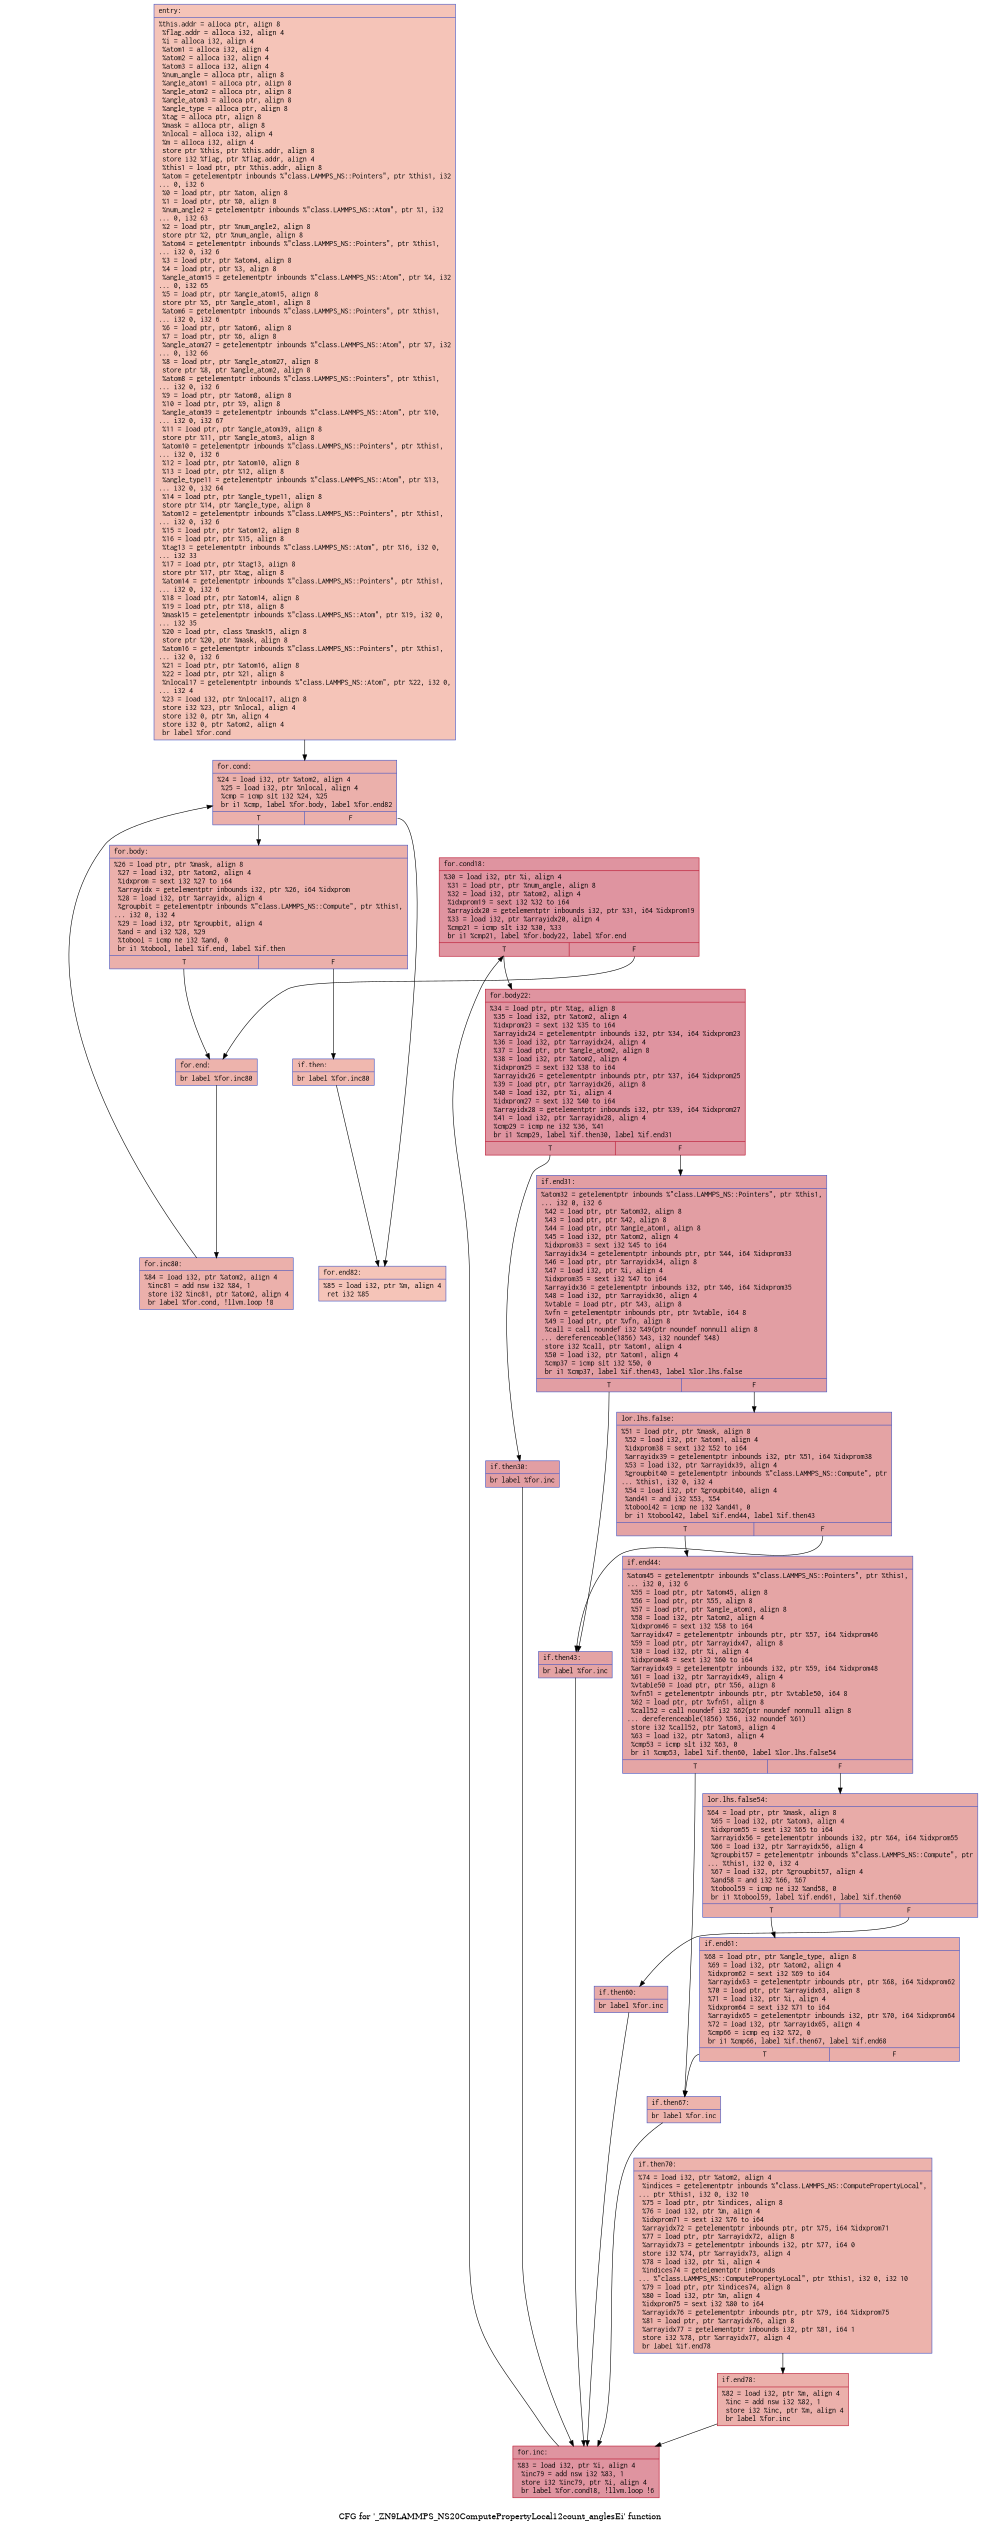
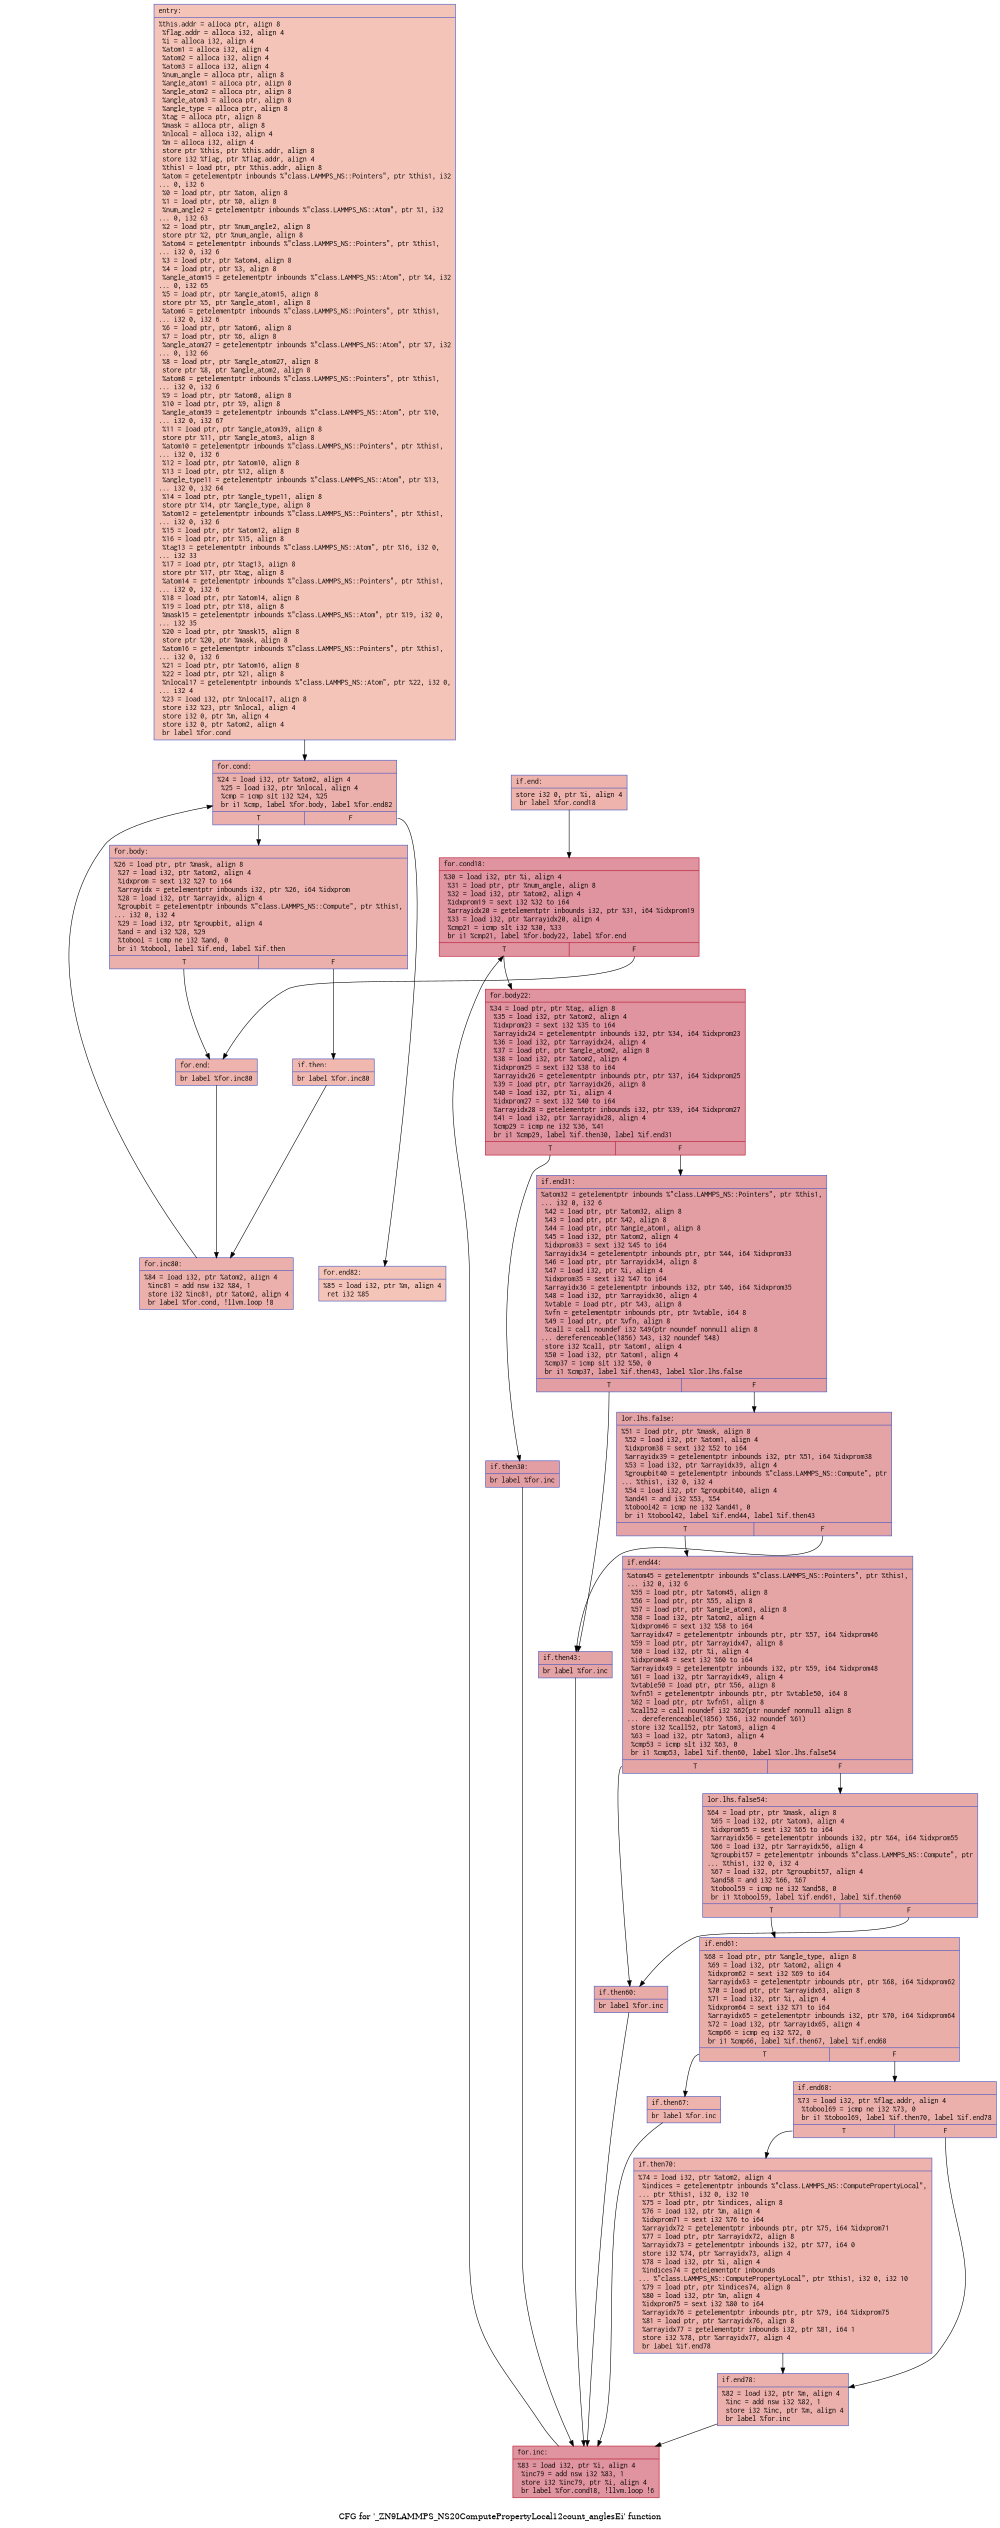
node "entry:": text "%20 = load ptr, class %mask15, align 8" -> "%20 = load ptr, ptr %mask15, align 8"
node "if.end:": added
edge "if.then:" -> "for.end82:": now "if.then:" -> "for.inc80:"
node "if.end44:": text "%30 = load i32, ptr %i, align 4" -> "%60 = load i32, ptr %i, align 4"
edge "if.end44:" -> "if.then67:": now "if.end44:" -> "if.then60:"
node "if.end68:": added
node "if.end78:": color #b70d28ff -> #3d50c3ff
